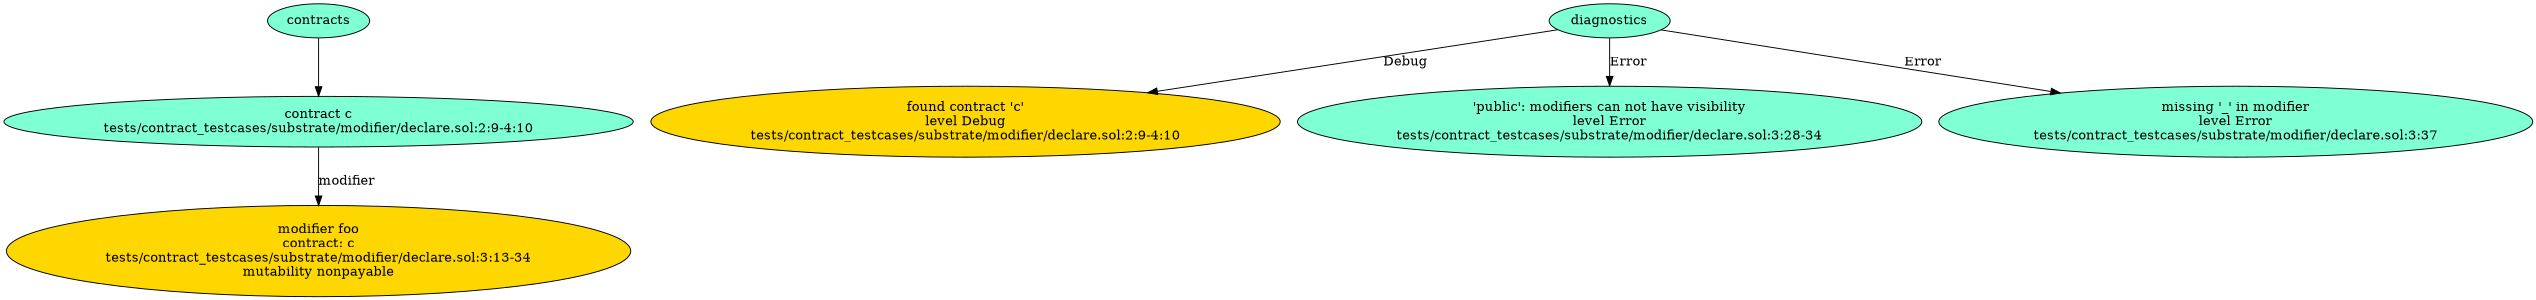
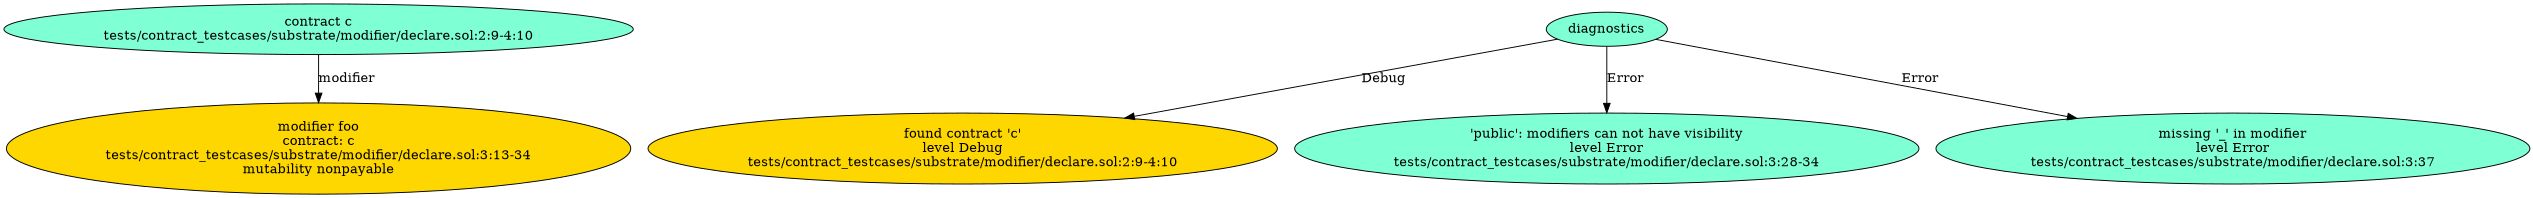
node "contracts": removed
